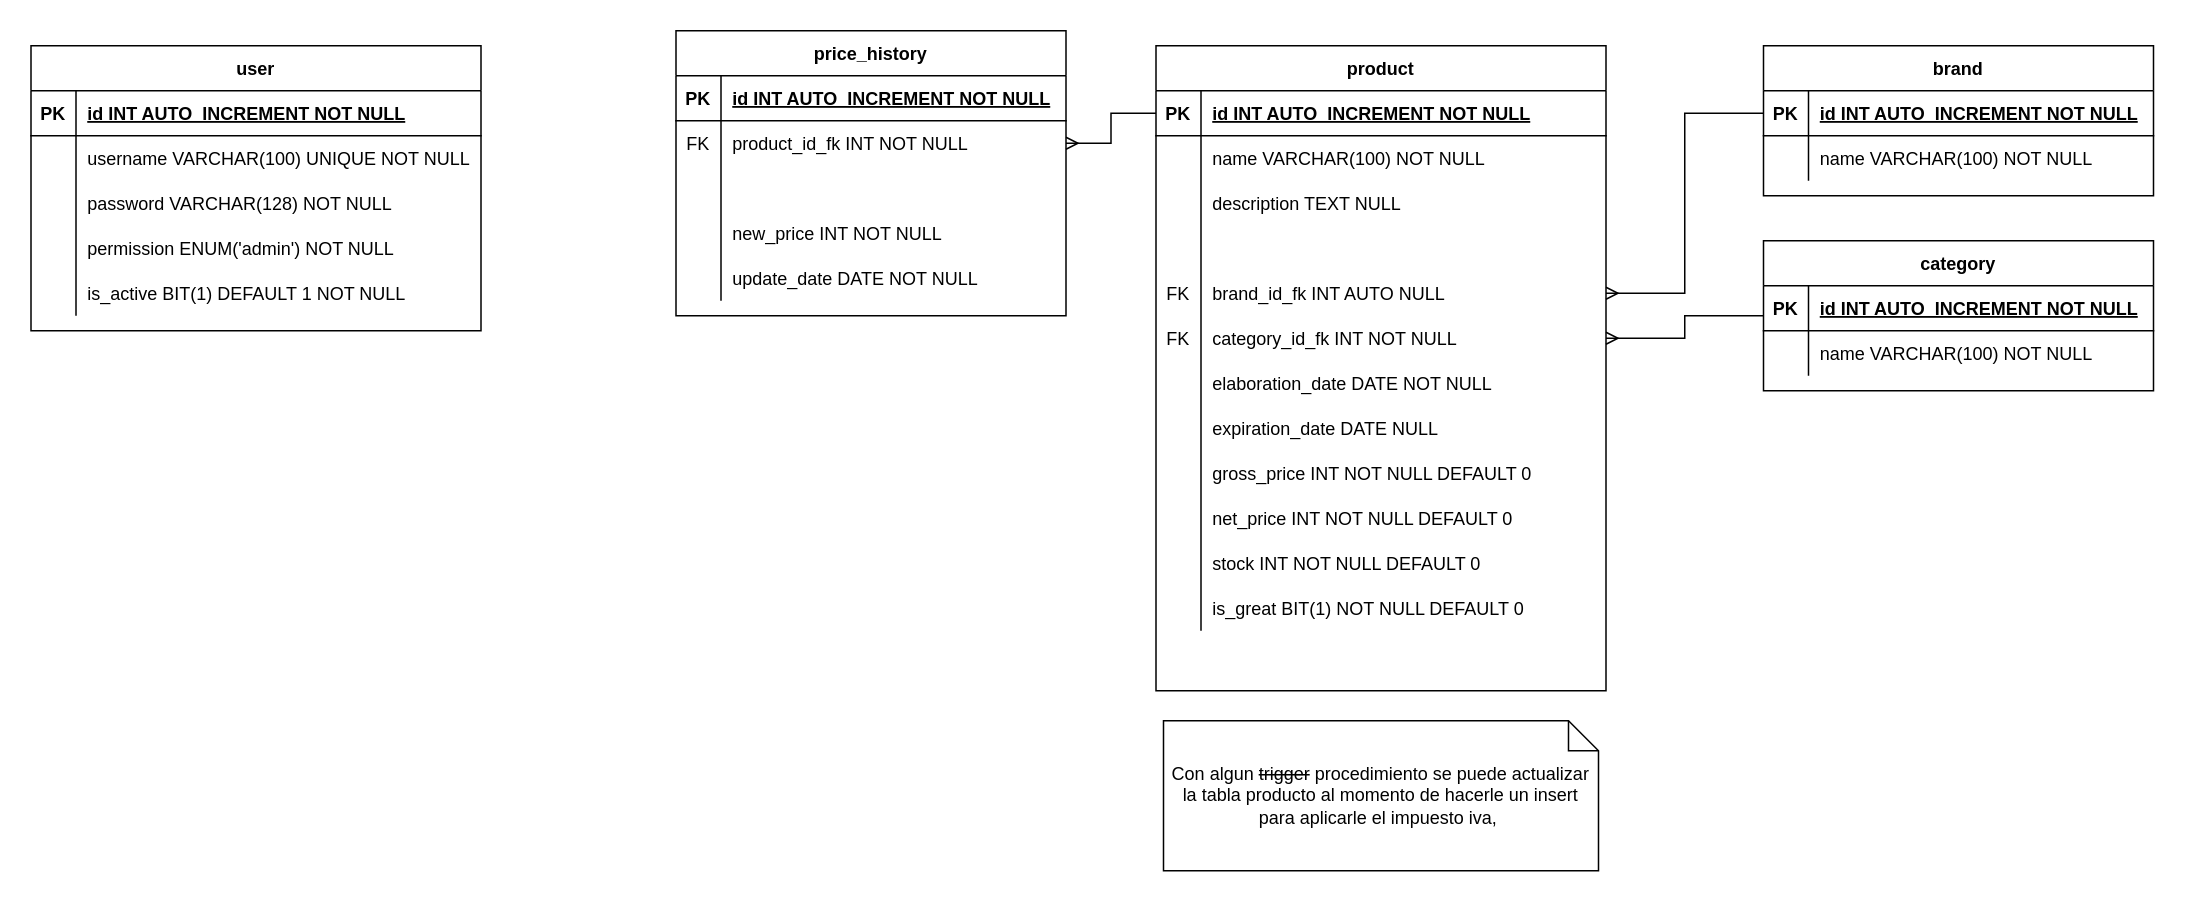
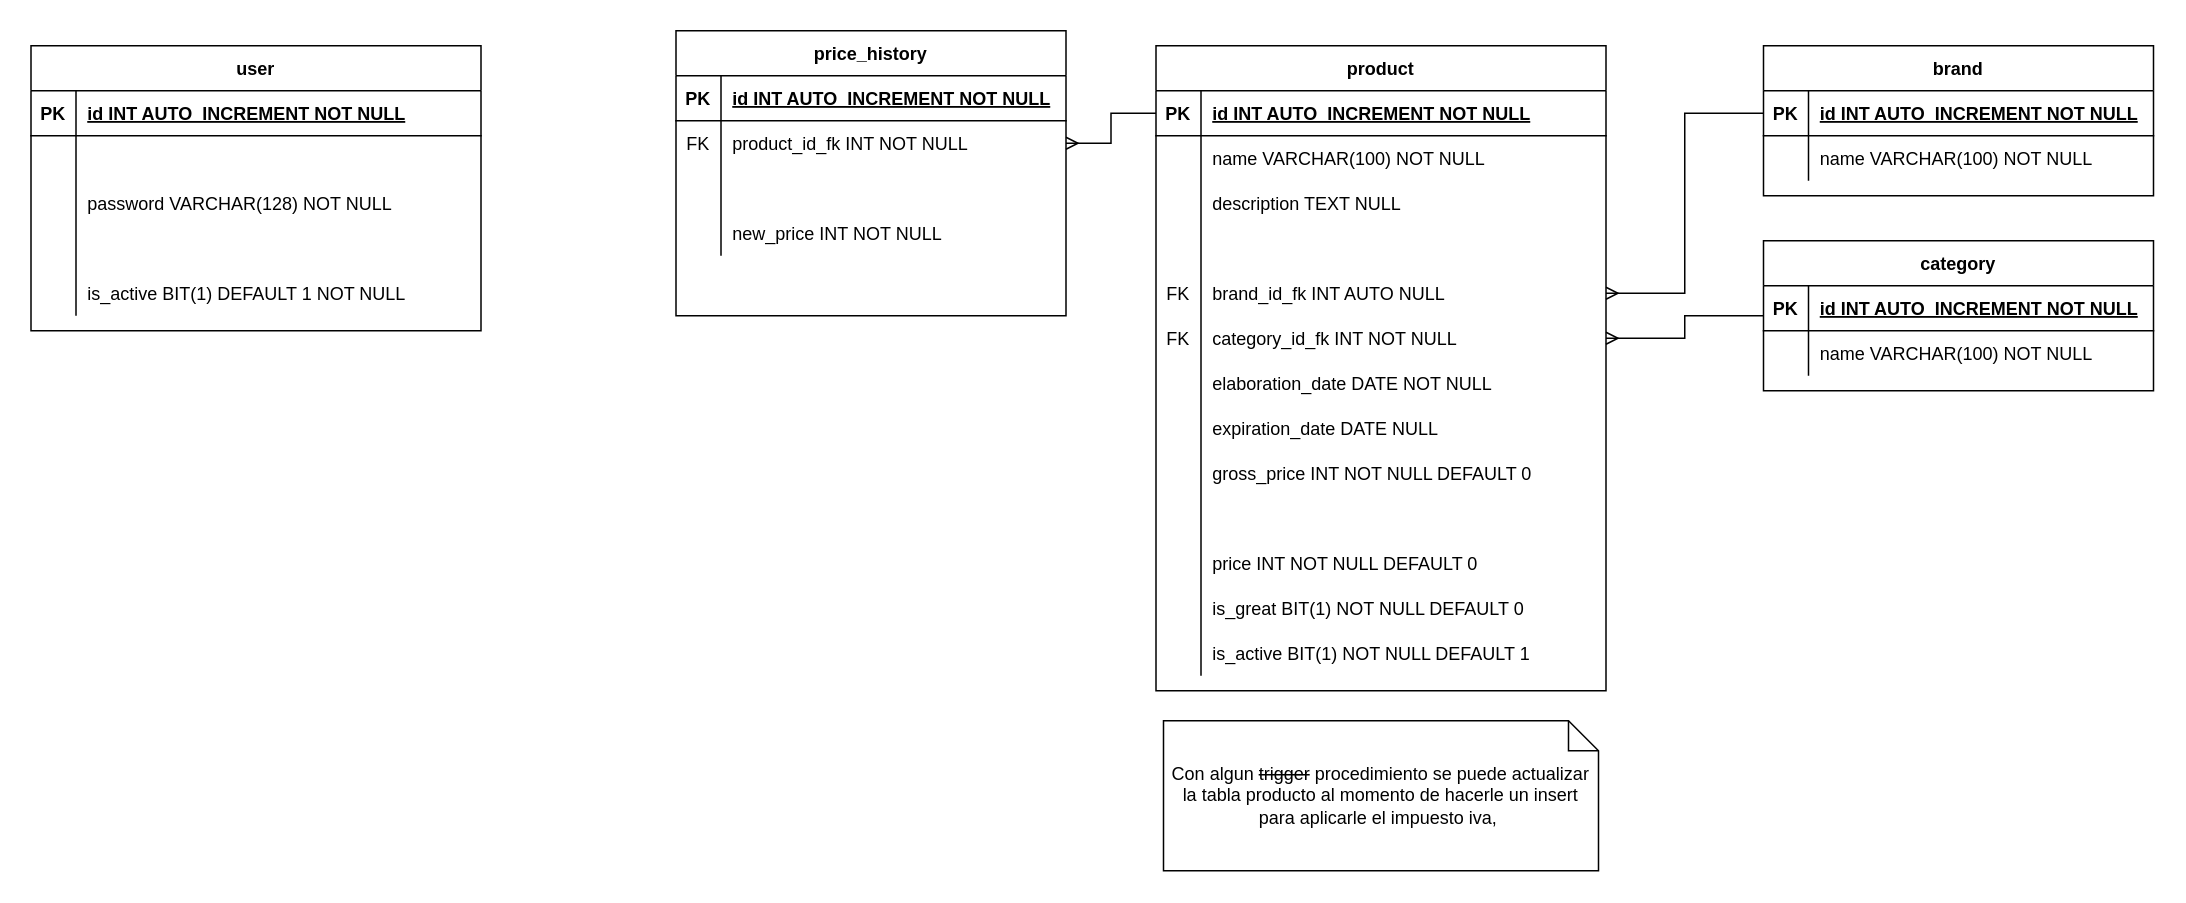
node "username VARCHAR(100) UNIQUE NOT NULL": removed
node "permission ENUM('admin') NOT NULL": removed
node "update_date DATE NOT NULL": removed
node "net_price INT NOT NULL DEFAULT 0": removed
node "stock INT NOT NULL DEFAULT 0": label "stock INT NOT NULL DEFAULT 0" -> "price INT NOT NULL DEFAULT 0"
node "is_active BIT(1) NOT NULL DEFAULT 1": added
